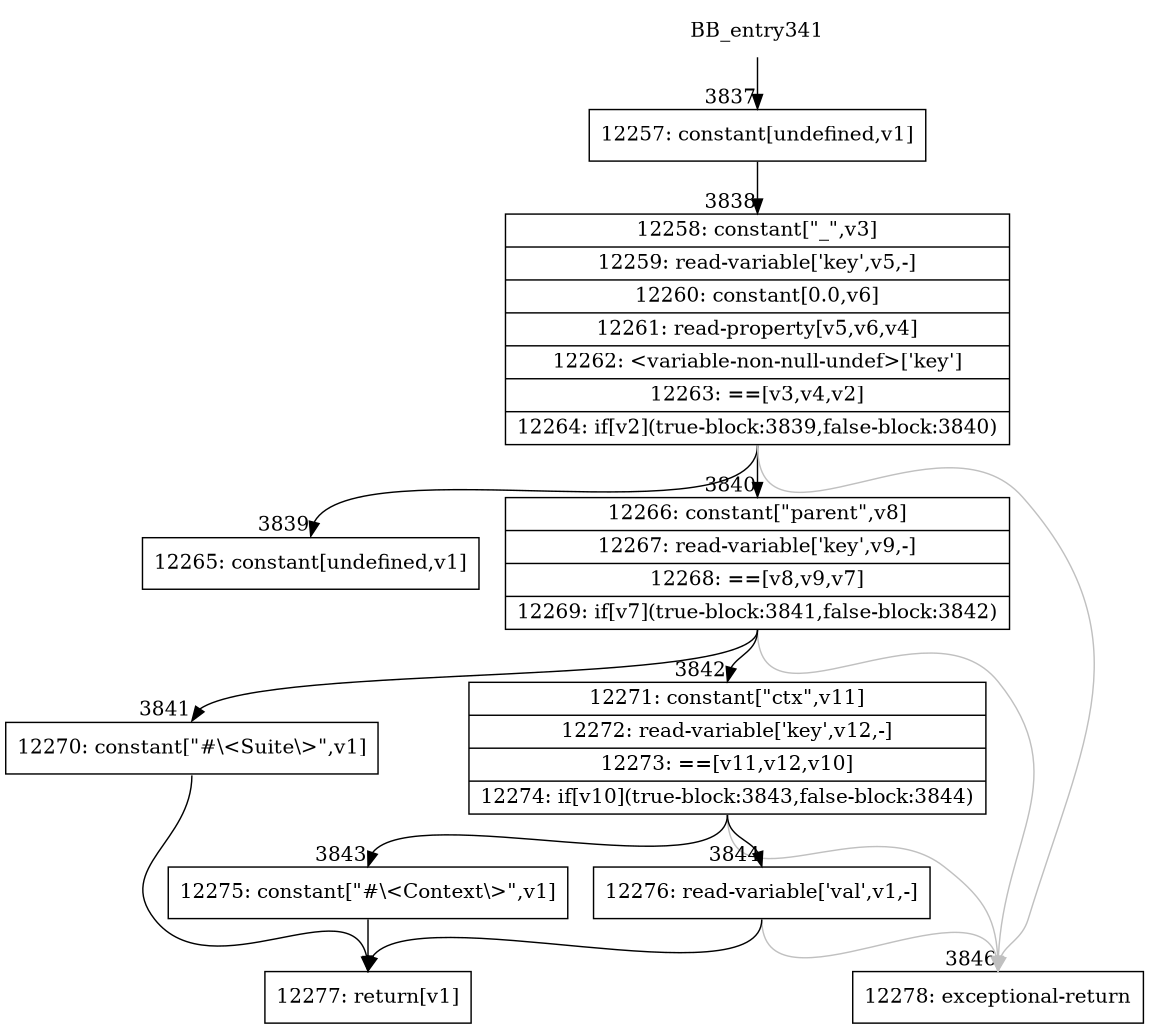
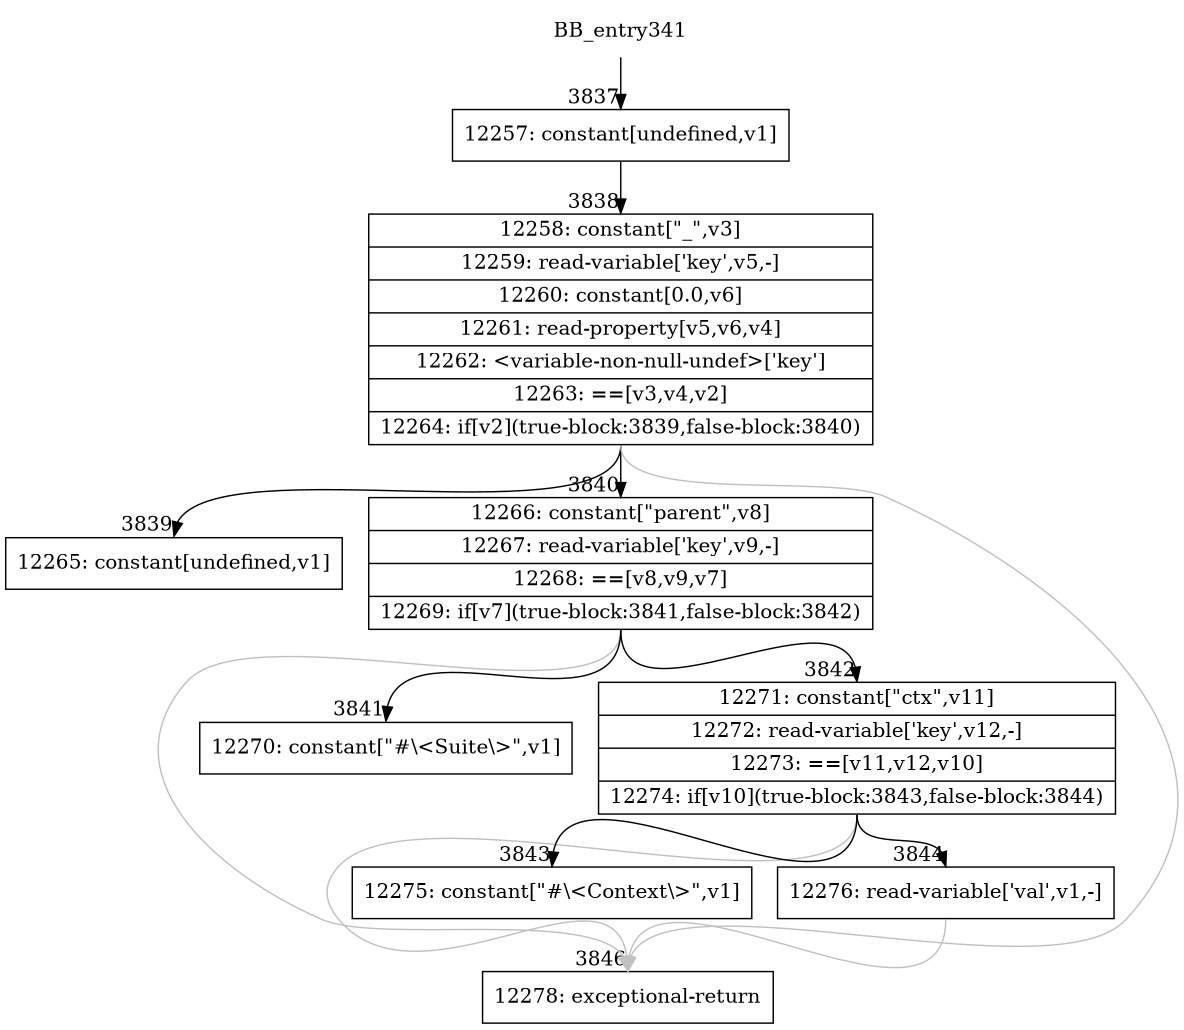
node "12277: return[v1]": removed
